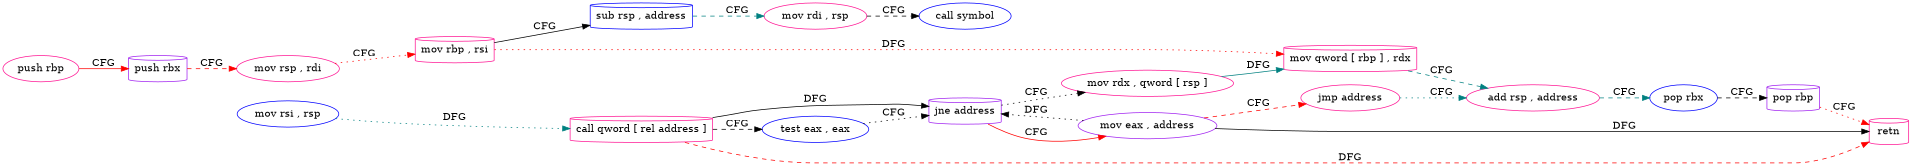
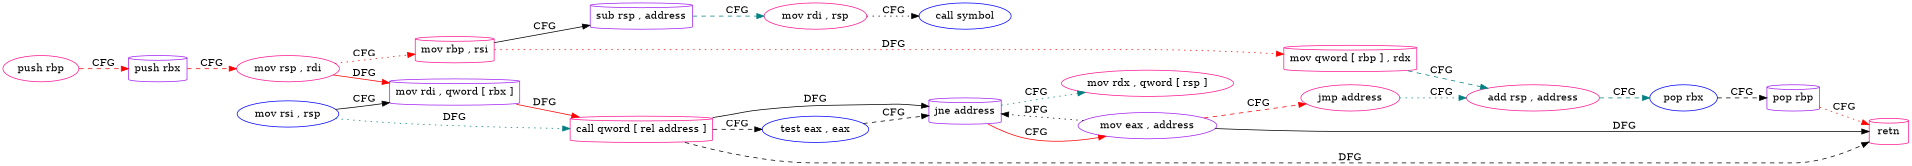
node "sub rsp , address": color blue -> purple
edge "mov rdi , rsp" -> "call symbol": style dashed -> dotted
edge "push rbp" -> "push rbx": style solid -> dashed
edge "mov rdx , qword [ rsp ]" -> "mov qword [ rbp ] , rdx": removed, label "DFG"
node "mov rdi , qword [ rbx ]": added
edge "jne address" -> "mov rdx , qword [ rsp ]": color black -> teal
edge "test eax , eax" -> "jne address": style dotted -> dashed
edge "call qword [ rel address ]" -> "retn": color red -> black
